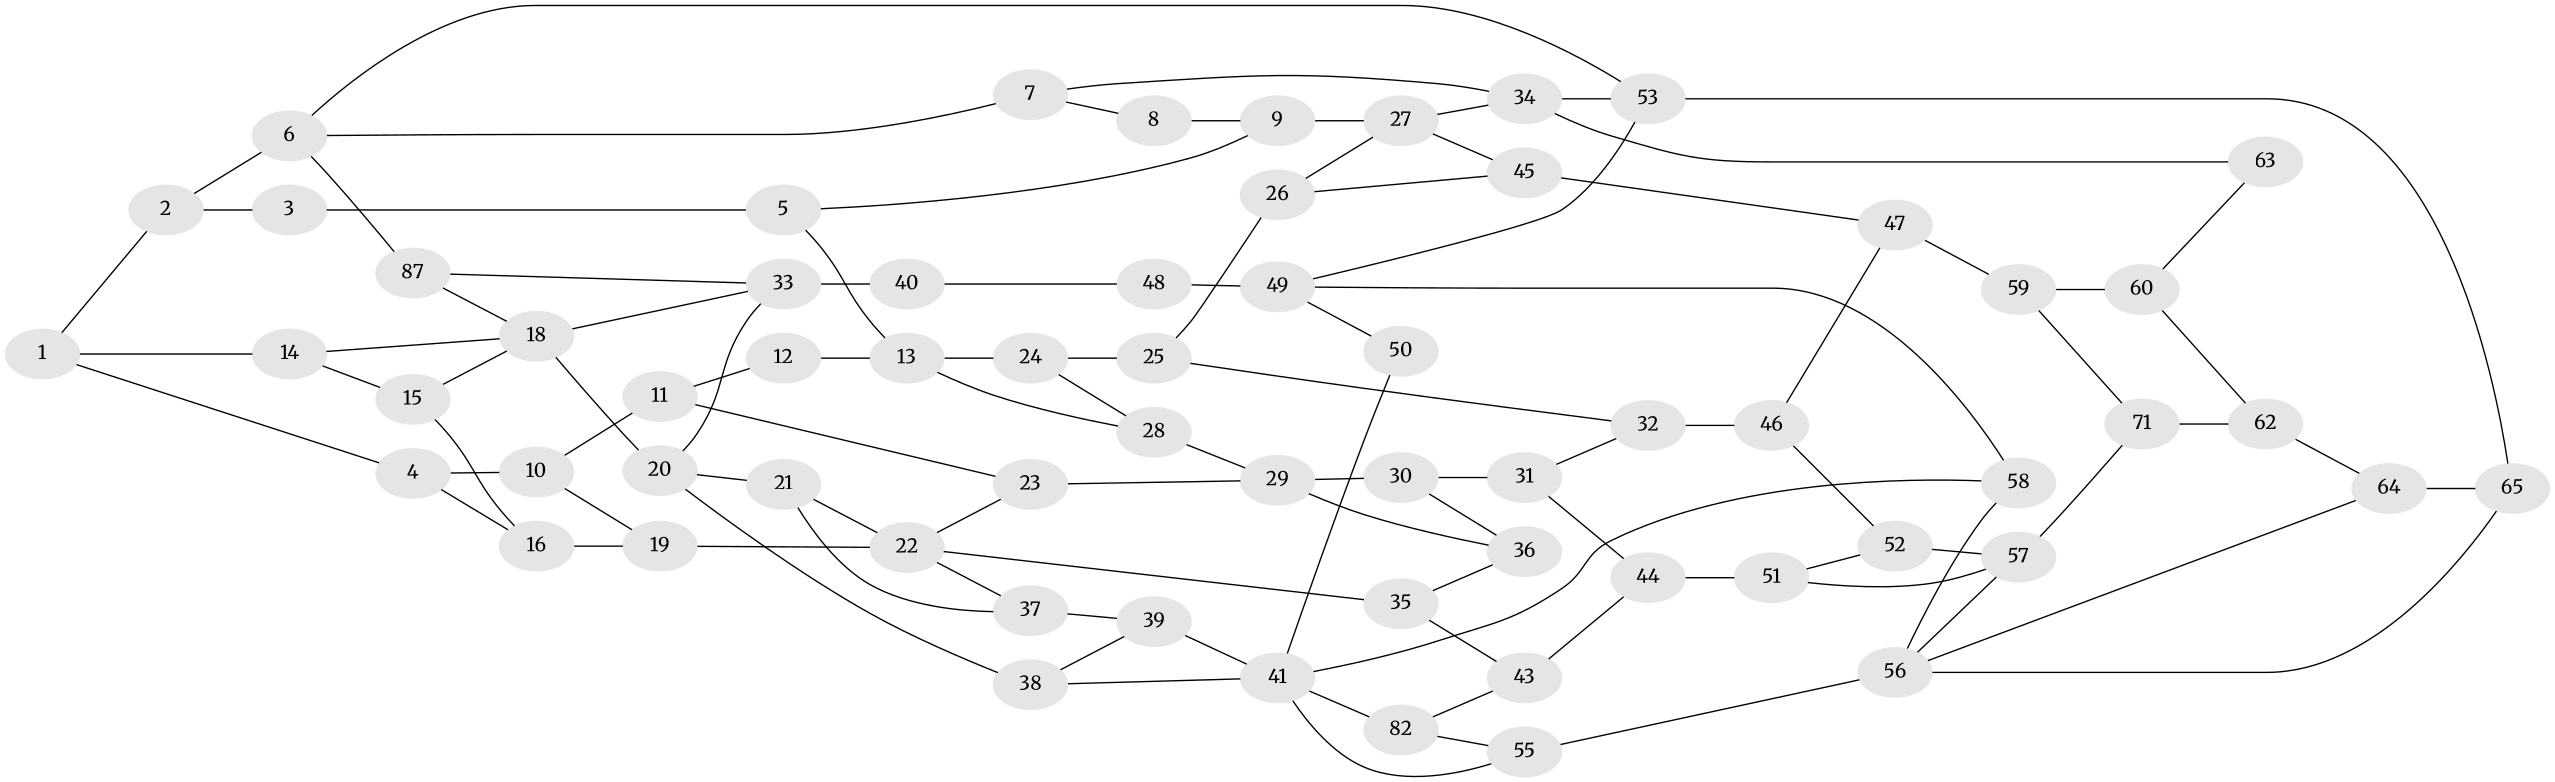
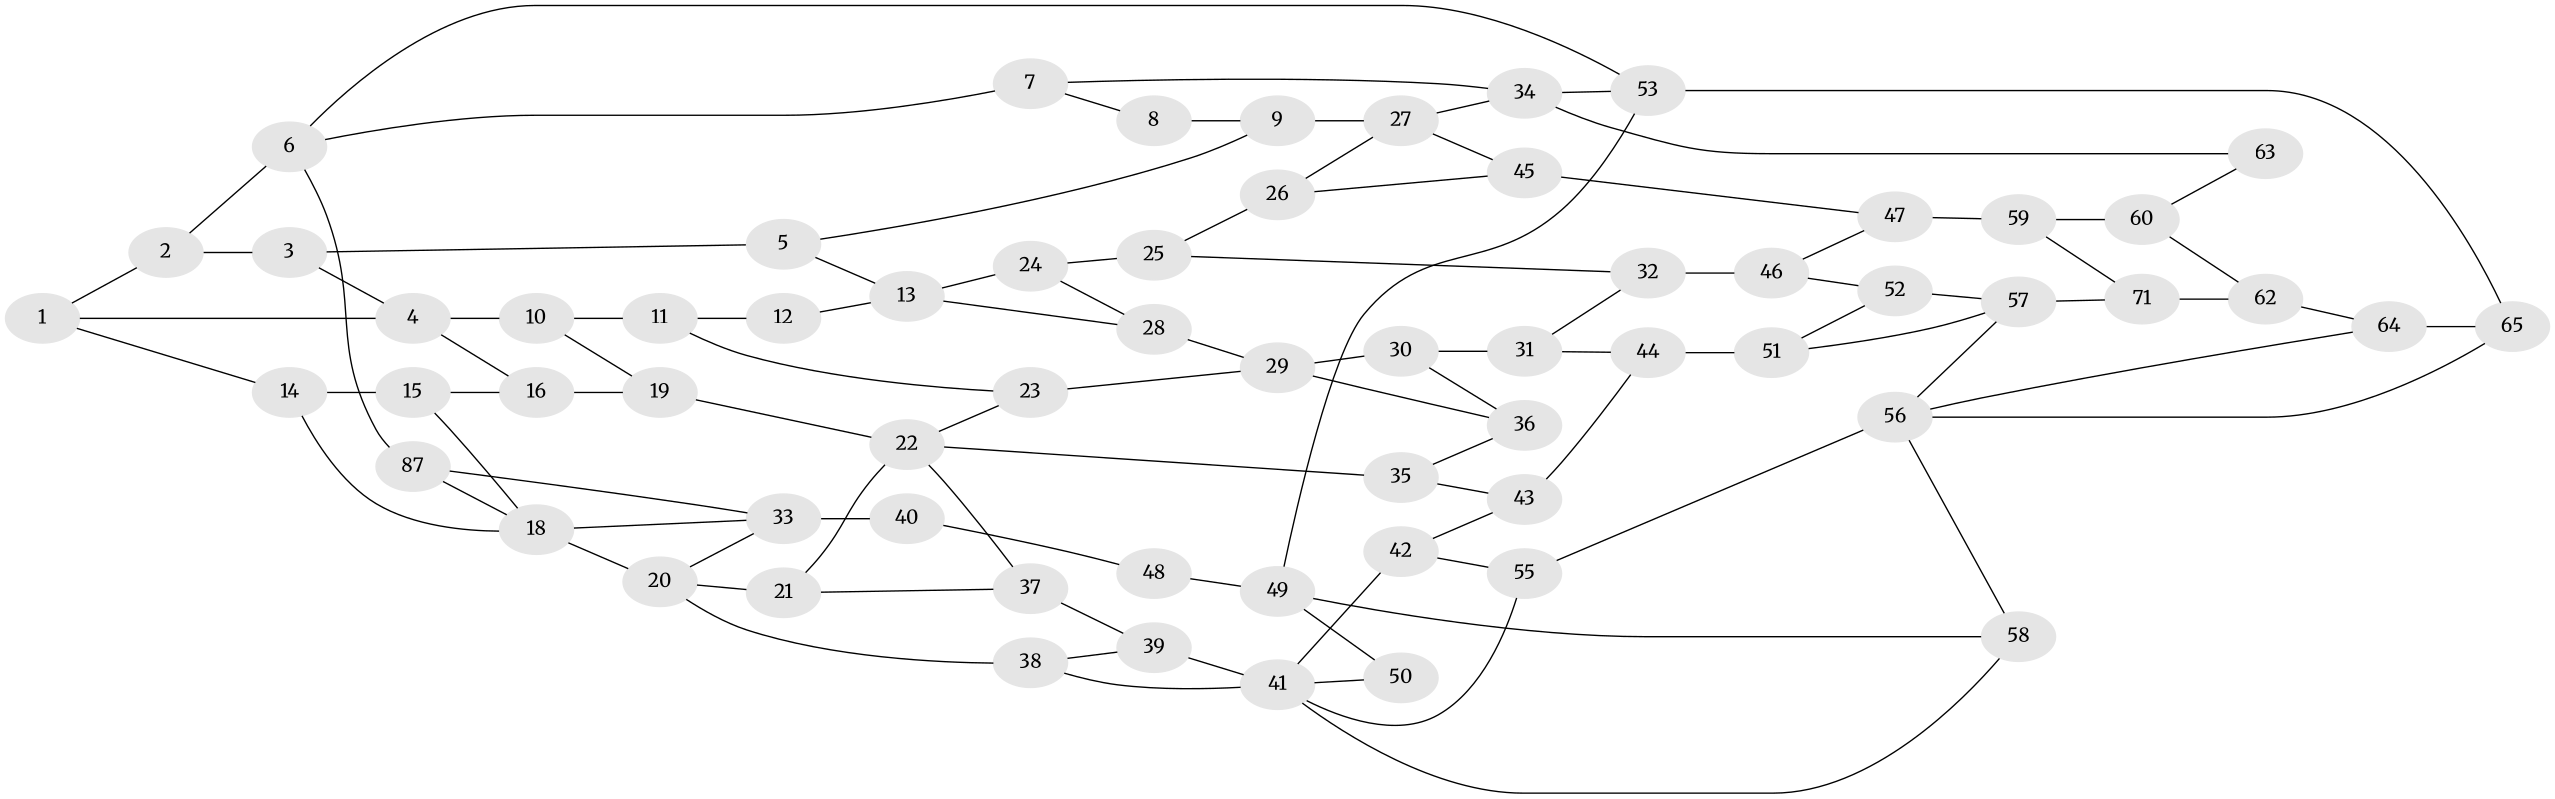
edge "3" -- "4": added
node "82": label "82" -> "42"
